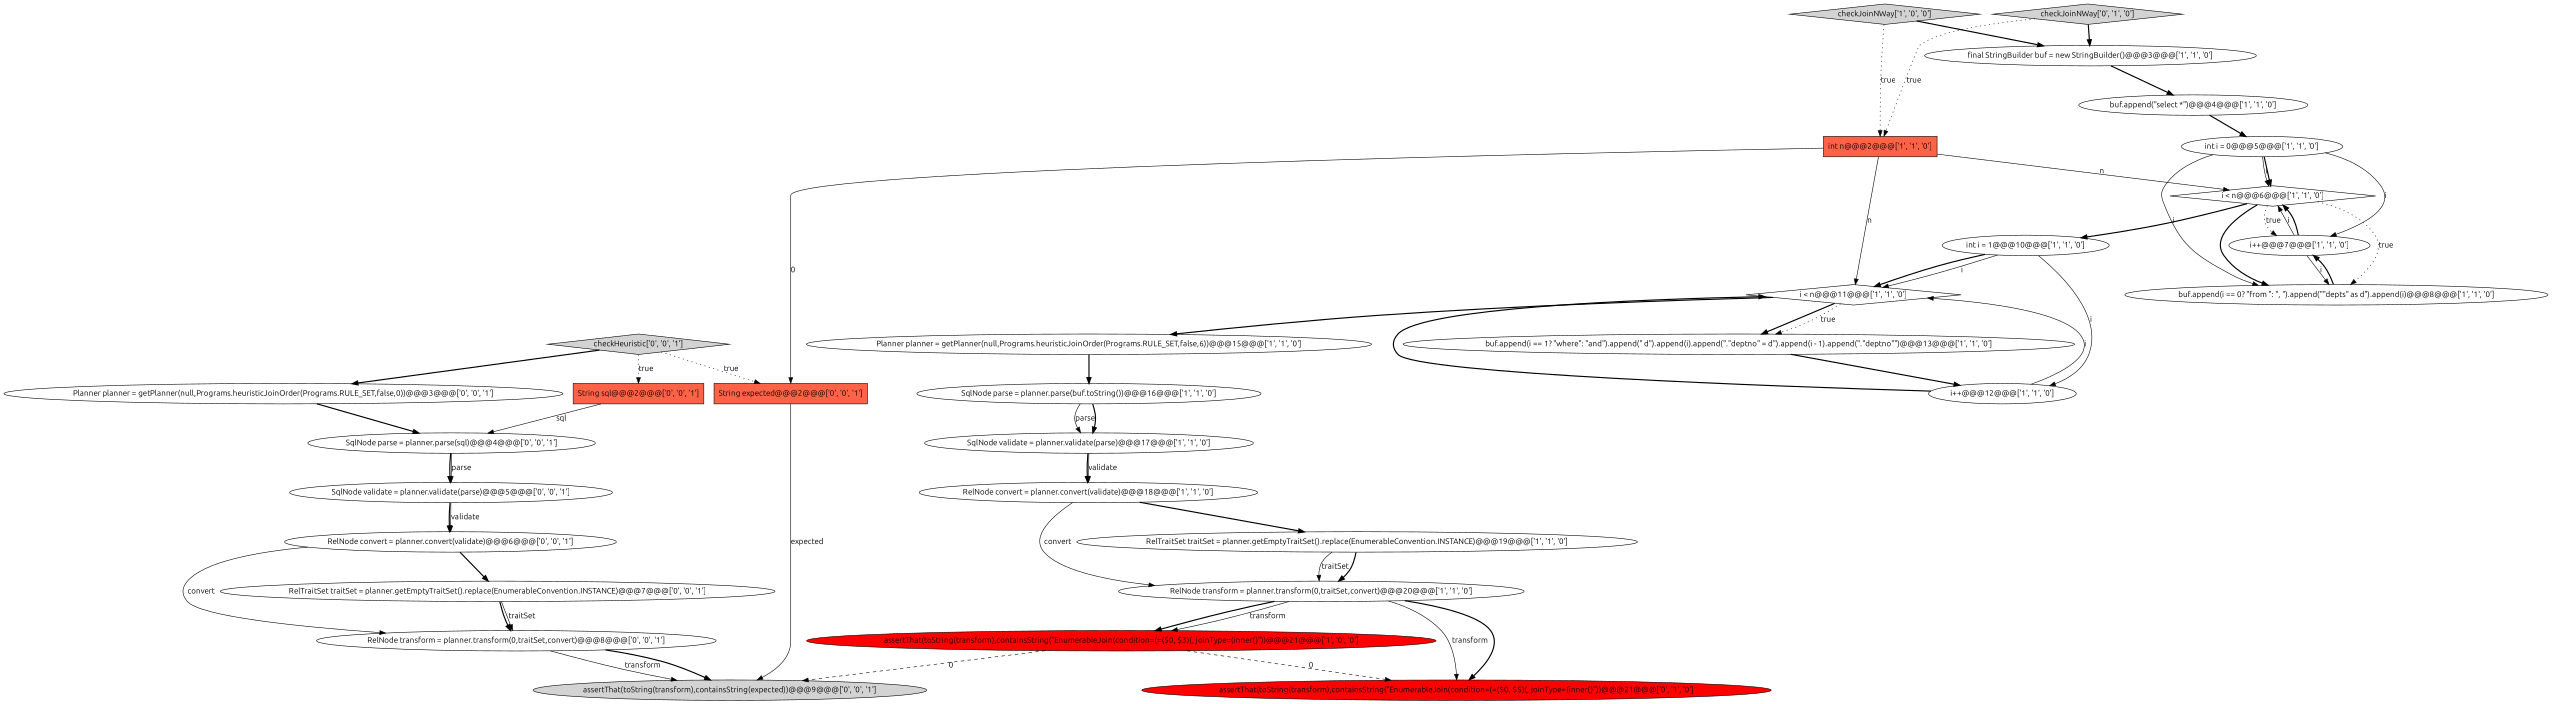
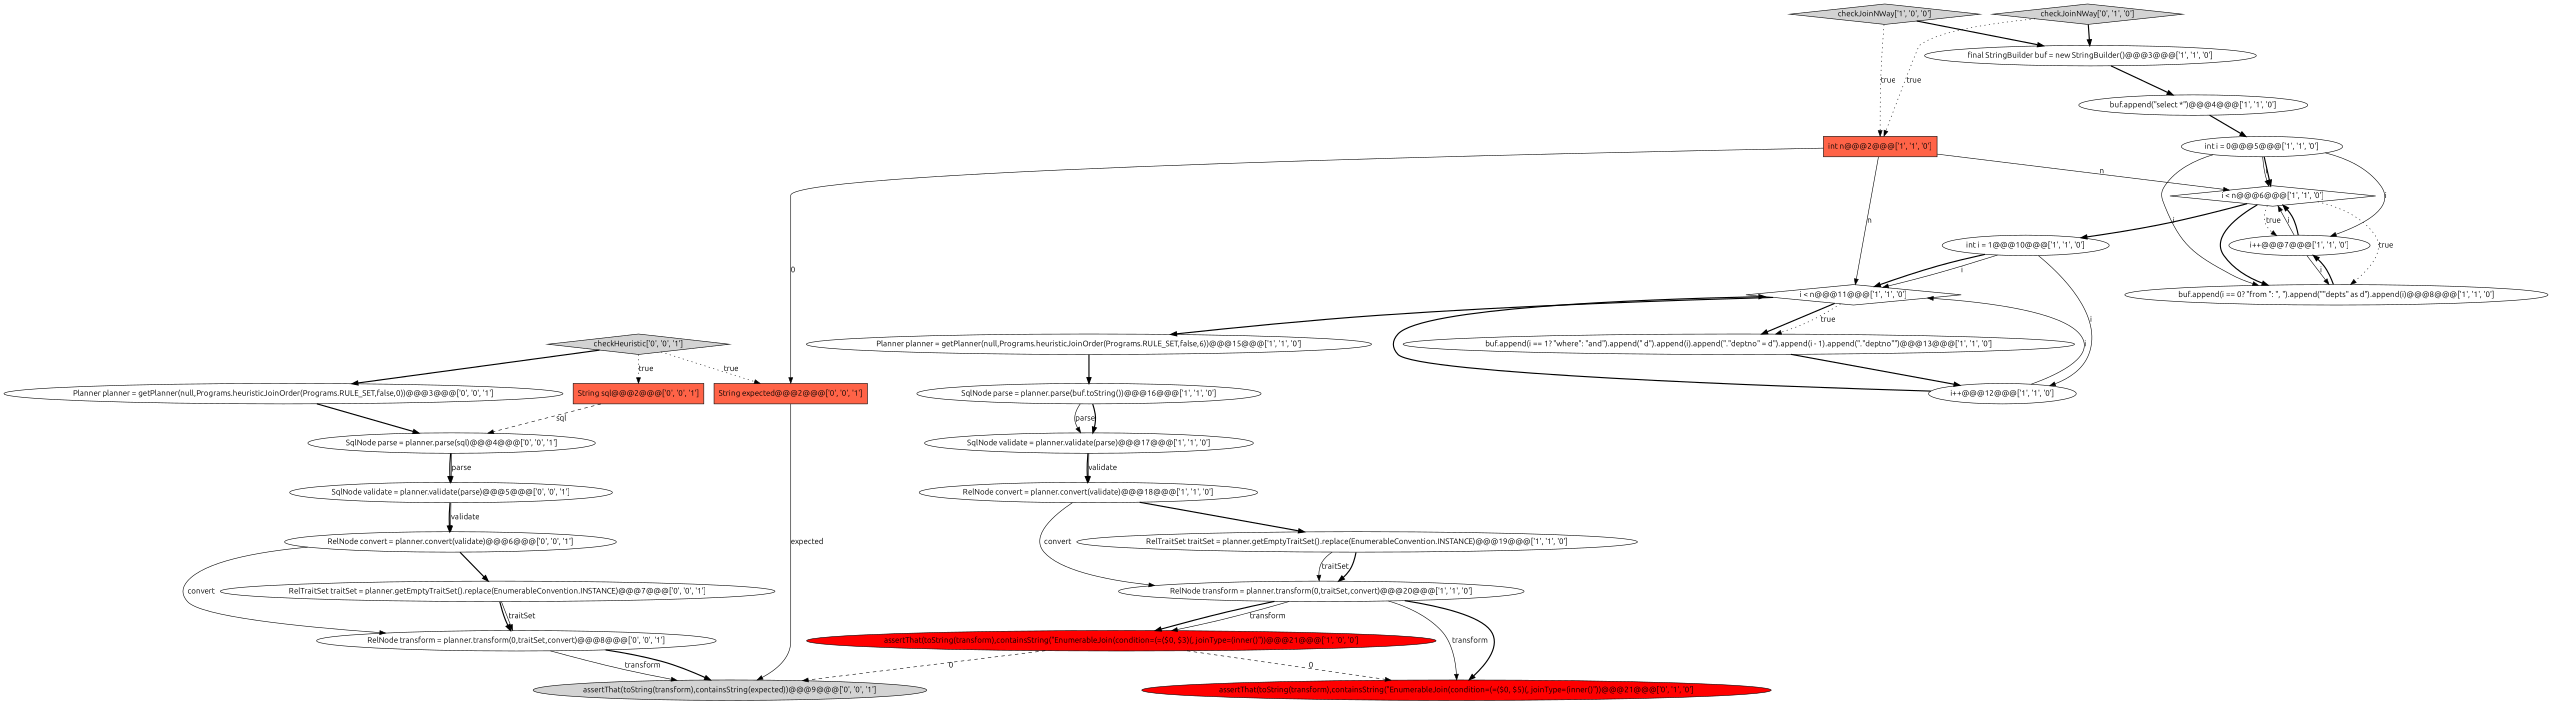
edge "String sql@@@2@@@['0', '0', '1']" -> "SqlNode parse = planner.parse(sql)@@@4@@@['0', '0', '1']": style solid -> dashed
